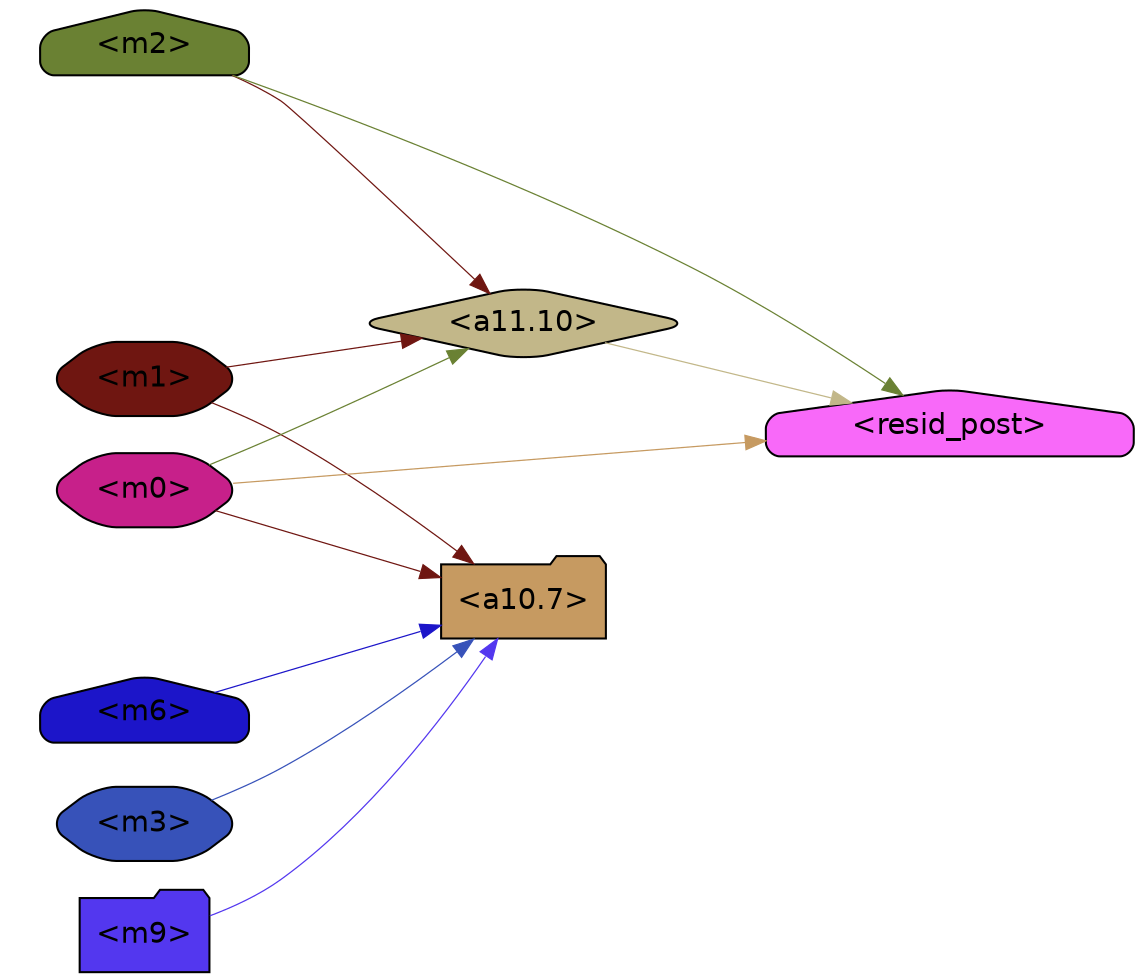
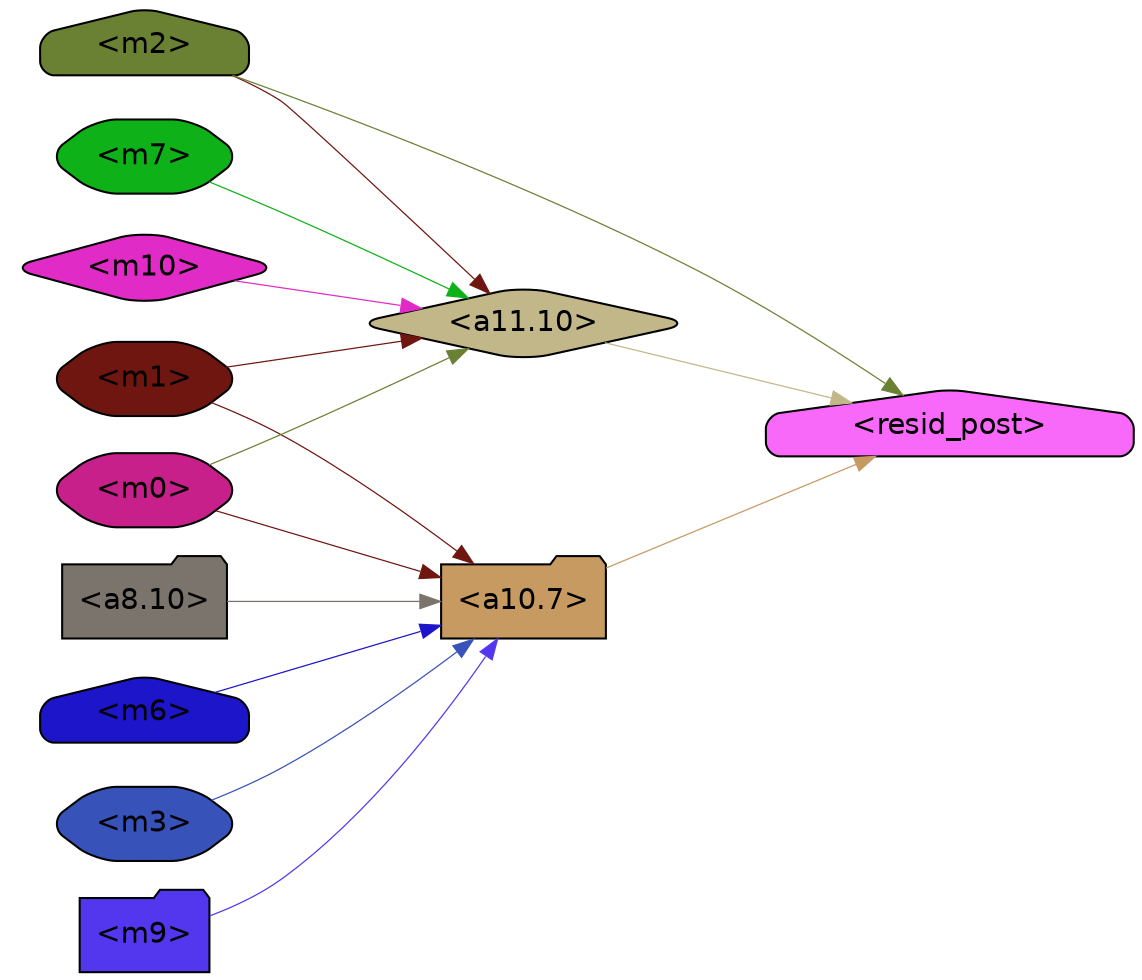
node "<m7>": added
node "<m10>": added
edge "<m0>" -> "<resid_post>": now "<a10.7>" -> "<resid_post>"
node "<a8.10>": added
